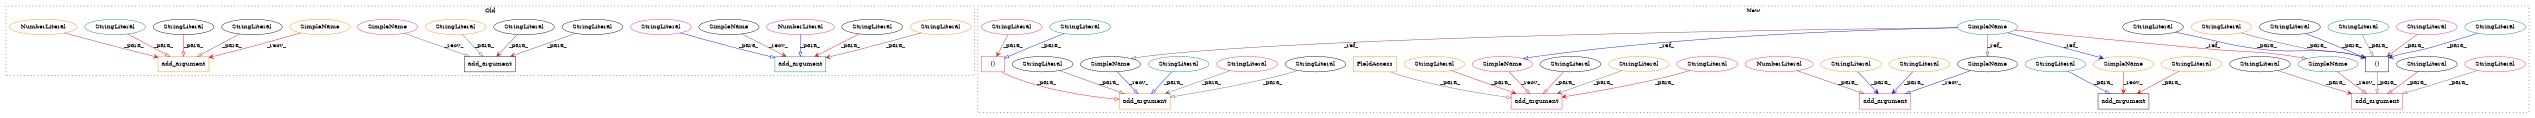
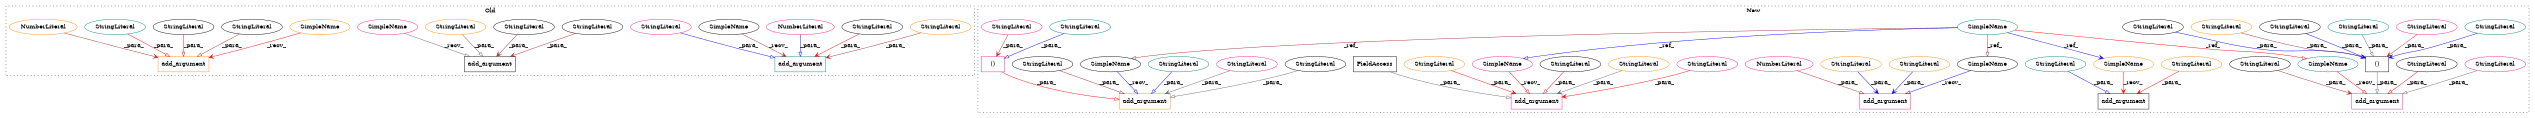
node "FieldAccess": color darkorange -> black
